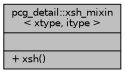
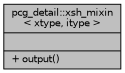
node "pcg_detail::xsh_mixin": text "+ xsh()" -> "+ output()"
